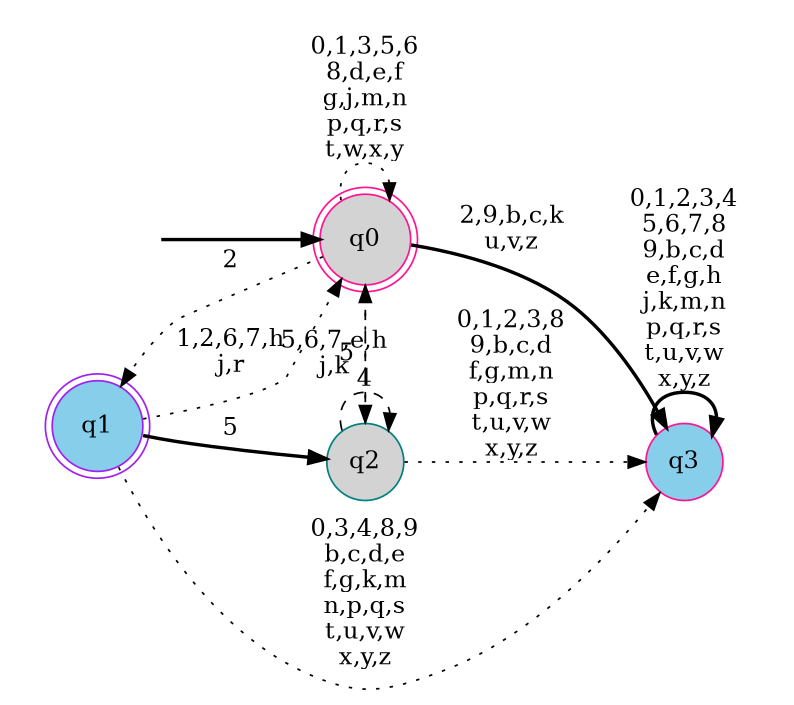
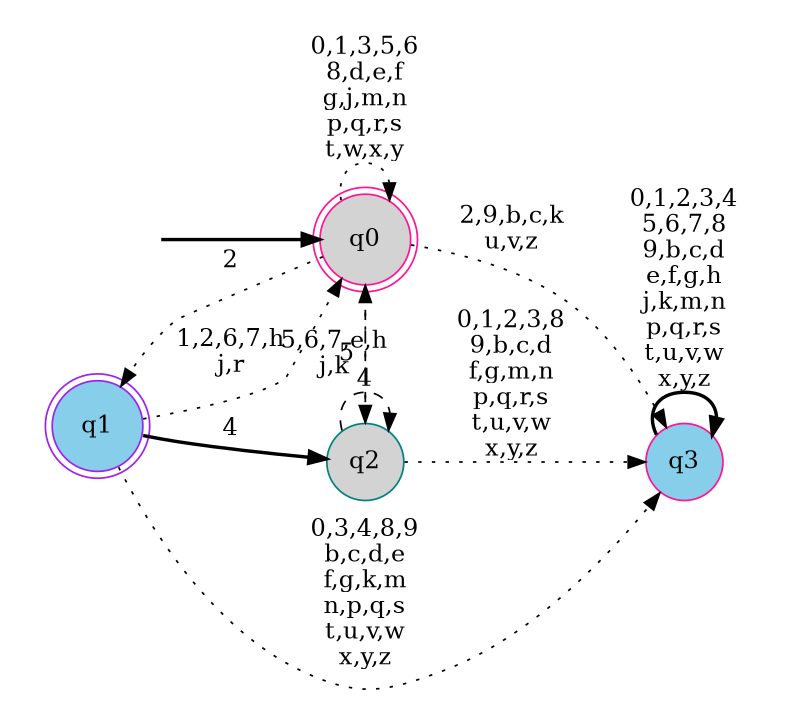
edge "q0" -> "q3": style bold -> dotted
edge "q1" -> "q2": label "5" -> "4"
